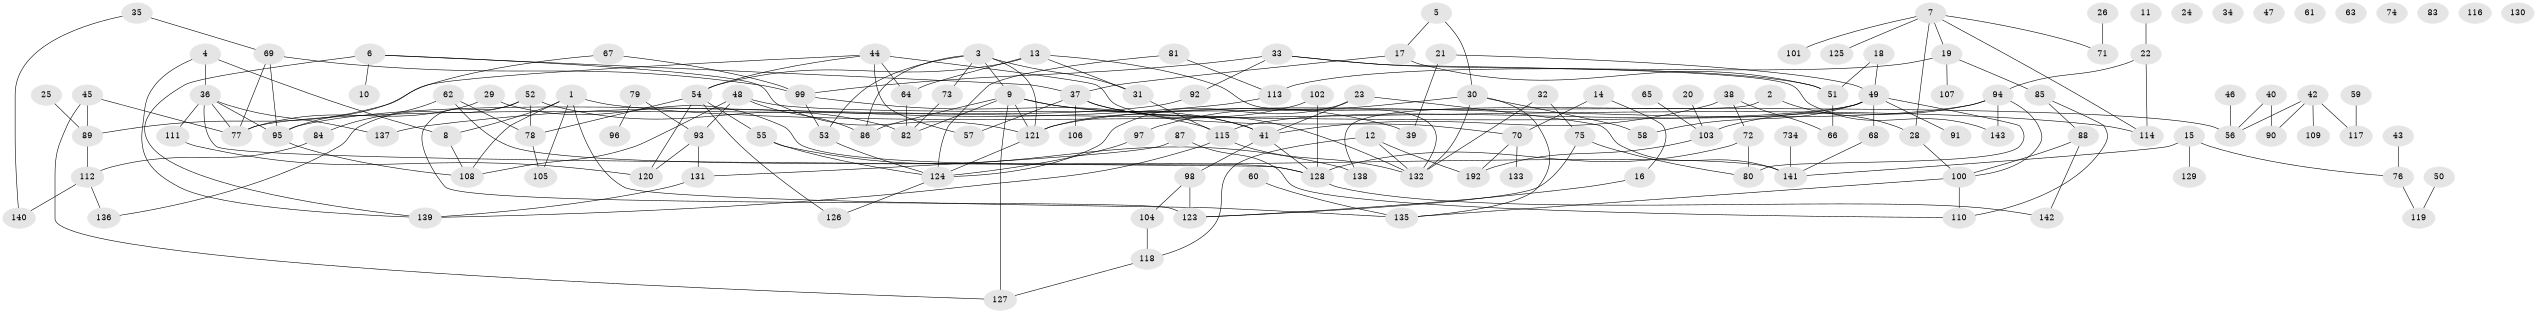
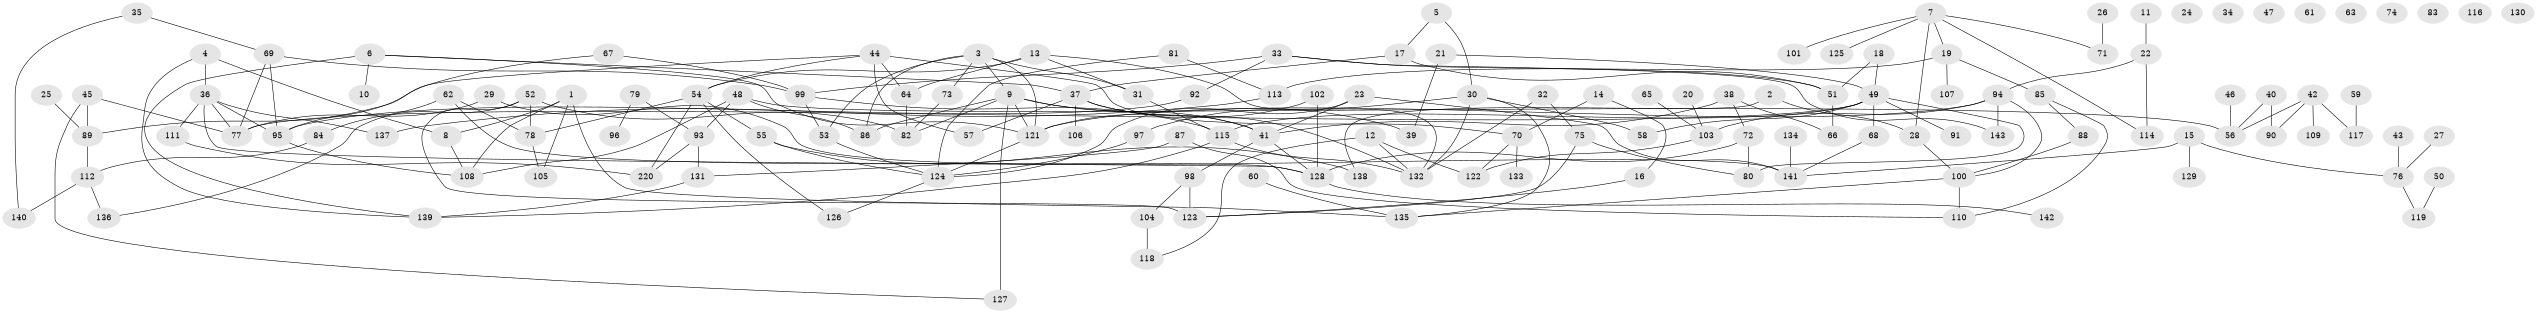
edge "1" -- "114": removed
node "734": label "734" -> "134"
node "27": added
node "120": label "120" -> "220"
node "192": label "192" -> "122"
edge "88" -- "142": removed
edge "118" -- "127": removed
